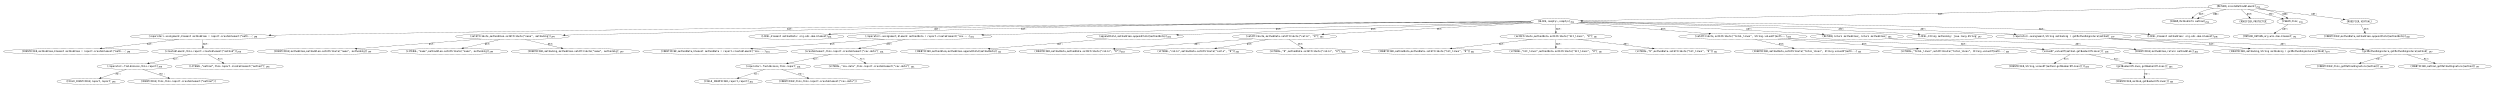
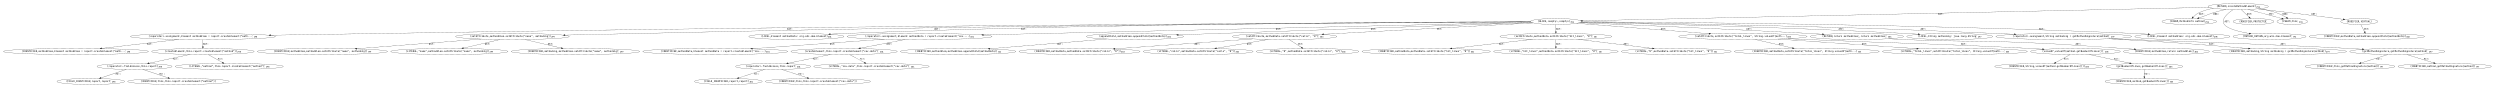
edge "(PARAM,this)" -> "(METHOD_RETURN,org.w3c.dom.Element)": now "(METHOD,createMethodElement)" -> "(METHOD_RETURN,org.w3c.dom.Element)"
